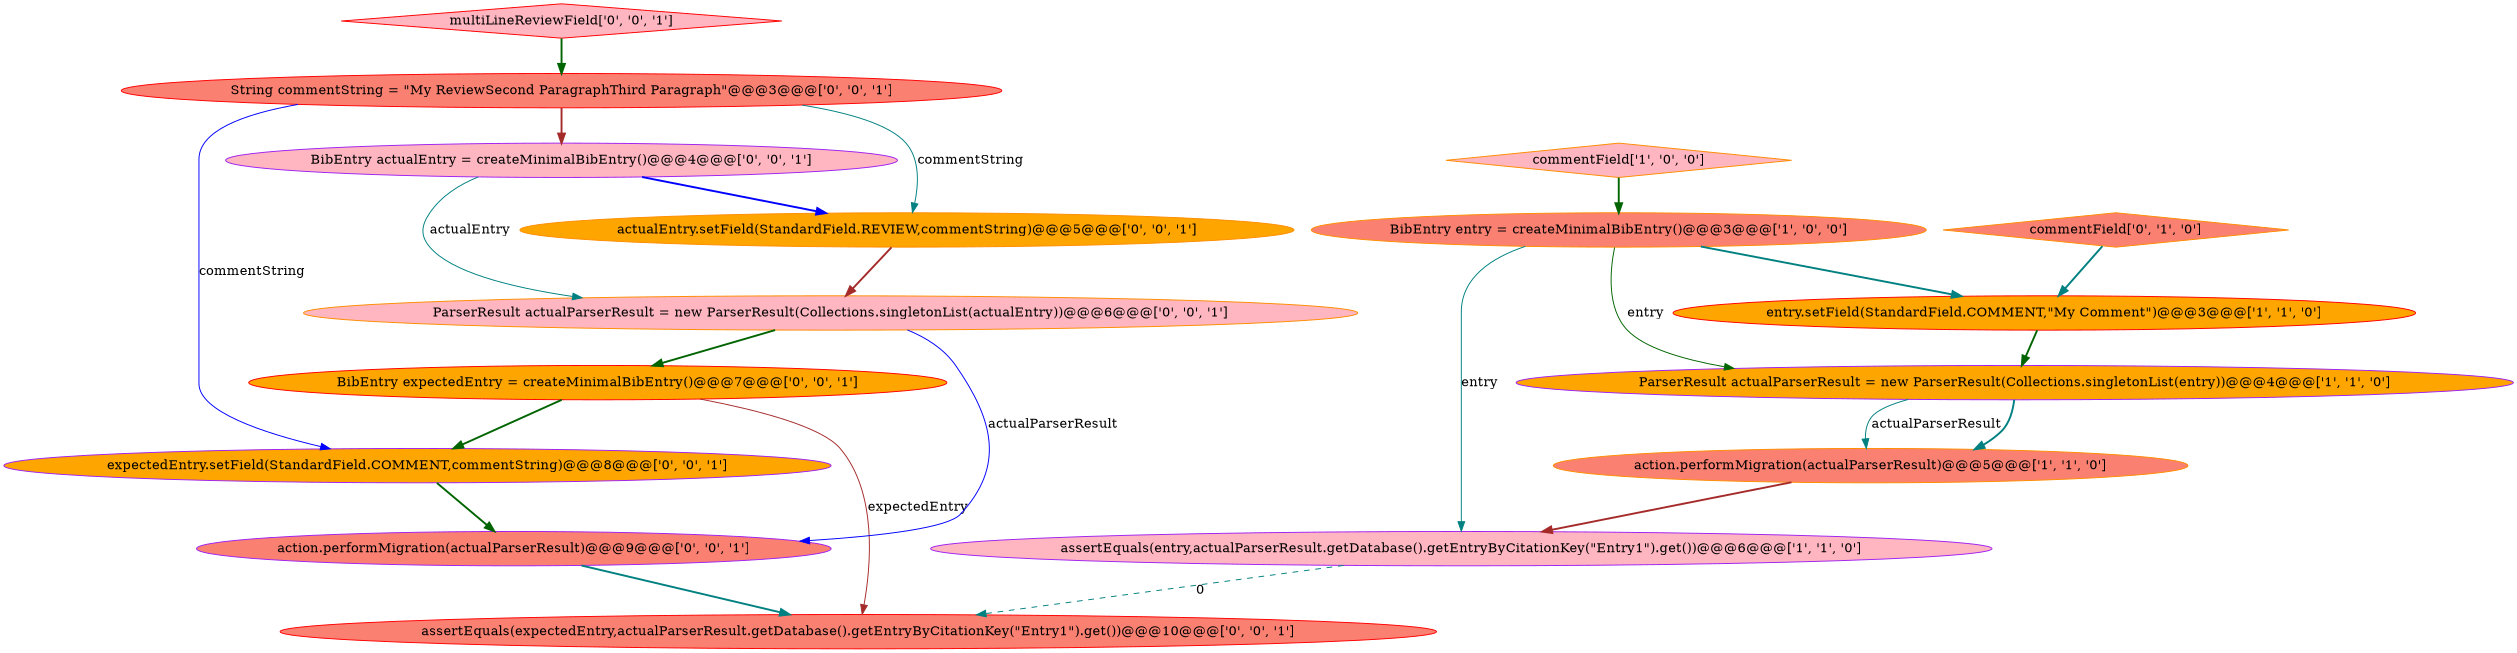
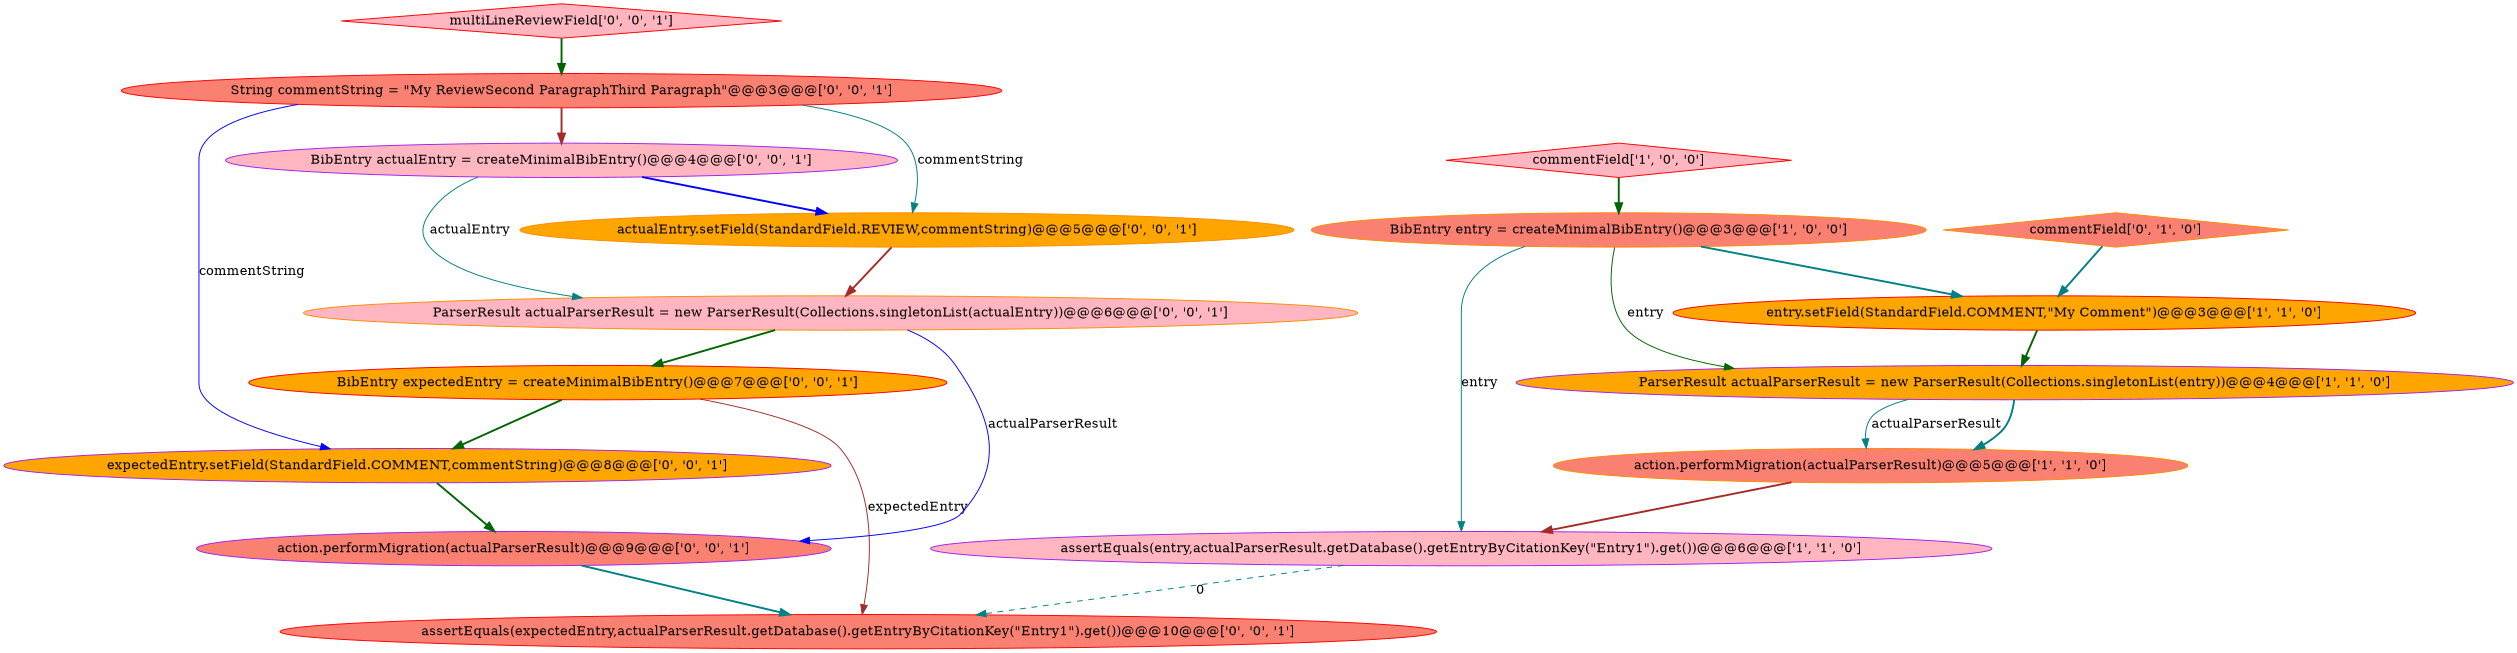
node "commentField['1', '0', '0']": color darkorange -> red
